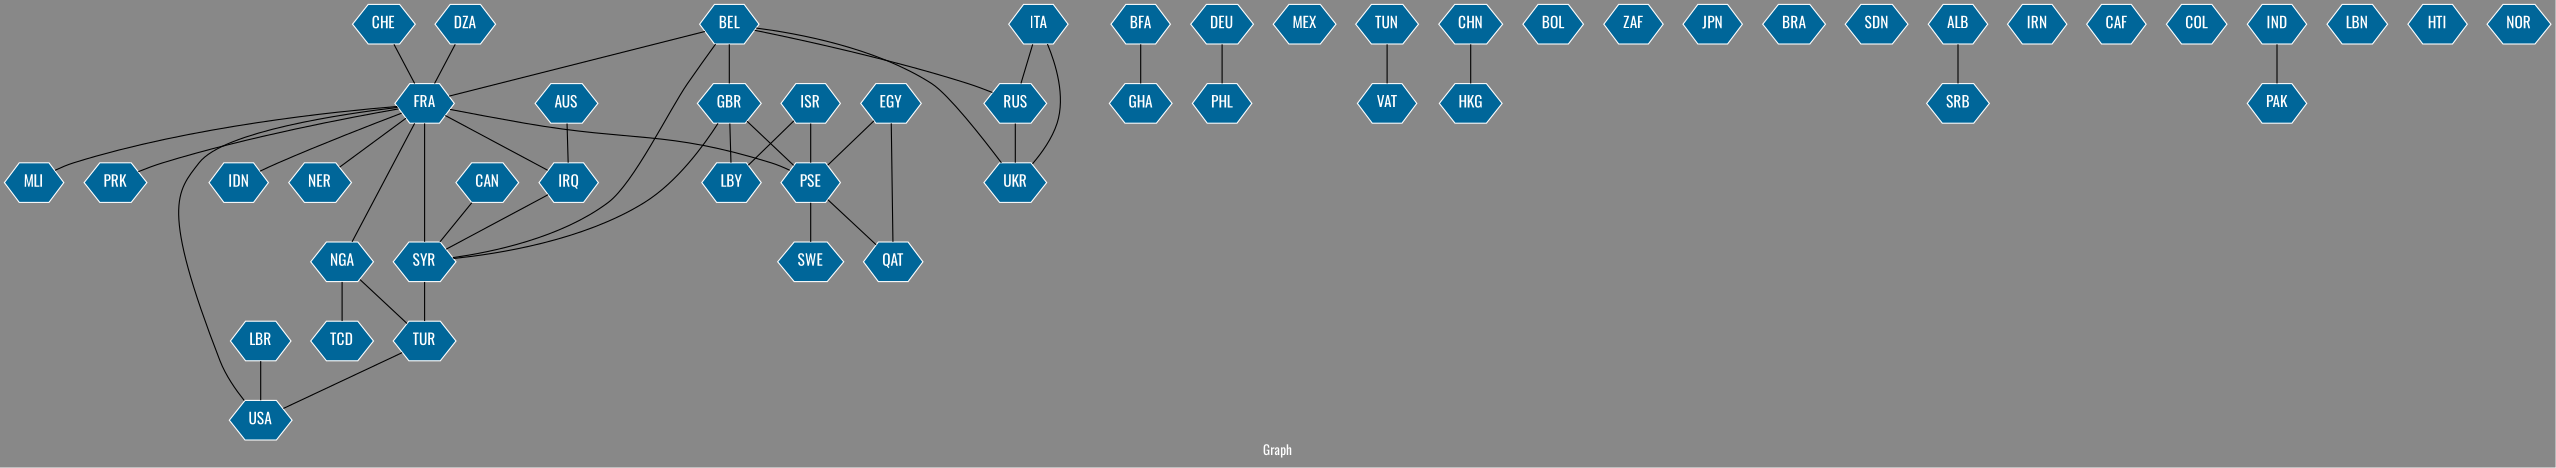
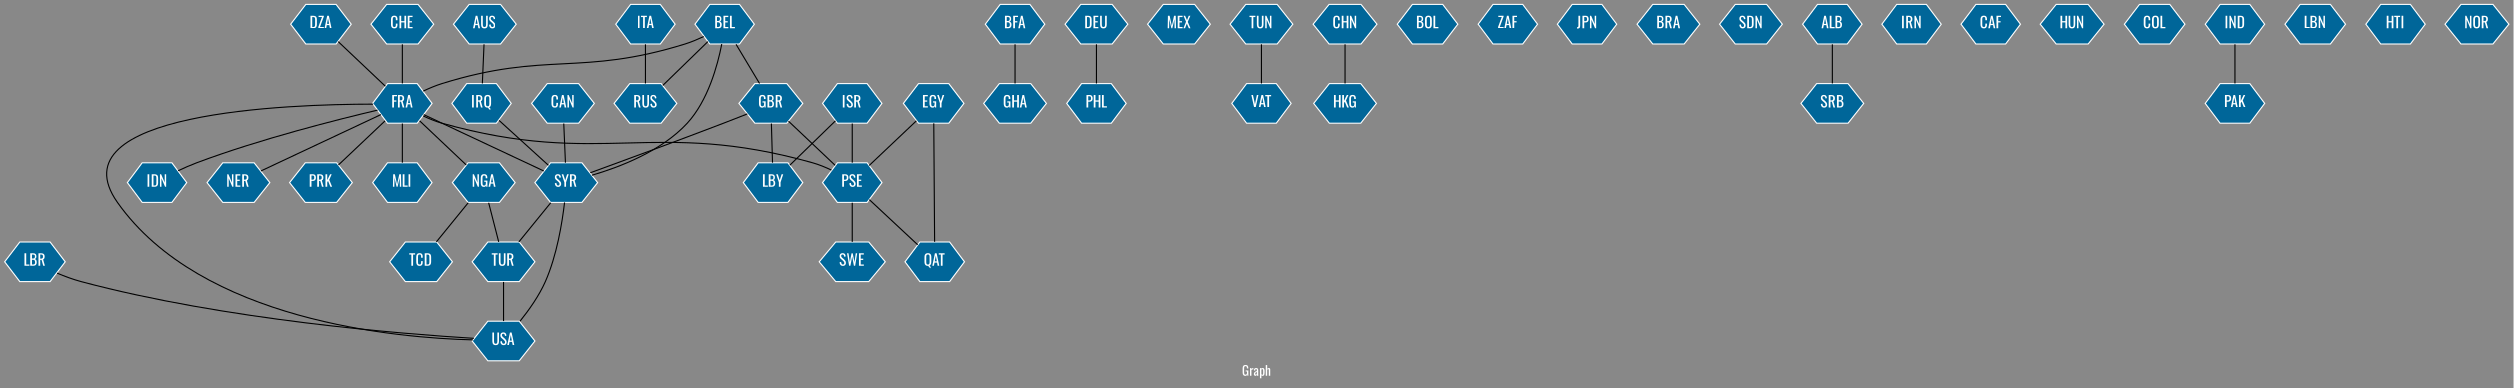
node "HUN": added
edge "FRA" -- "IRQ": removed
node "UKR": removed
edge "SYR" -- "USA": added
